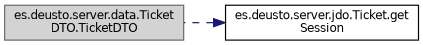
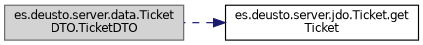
node "es.deusto.server.jdo.Ticket.get Session": label "es.deusto.server.jdo.Ticket.get Session" -> "es.deusto.server.jdo.Ticket.get Ticket"
